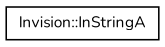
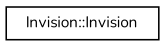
node "Invision::InStringA": label "Invision::InStringA" -> "Invision::Invision"
